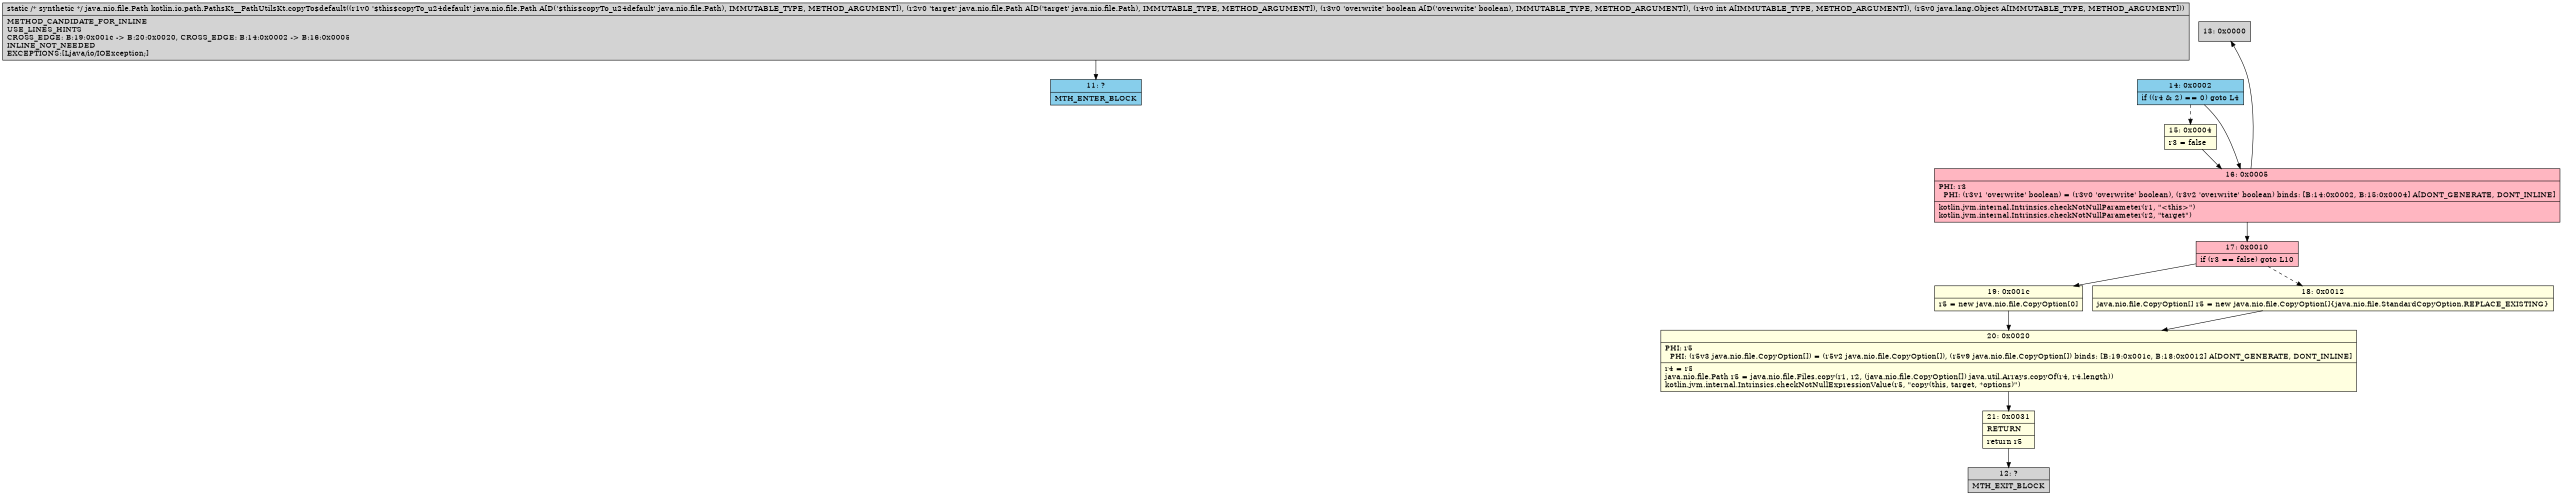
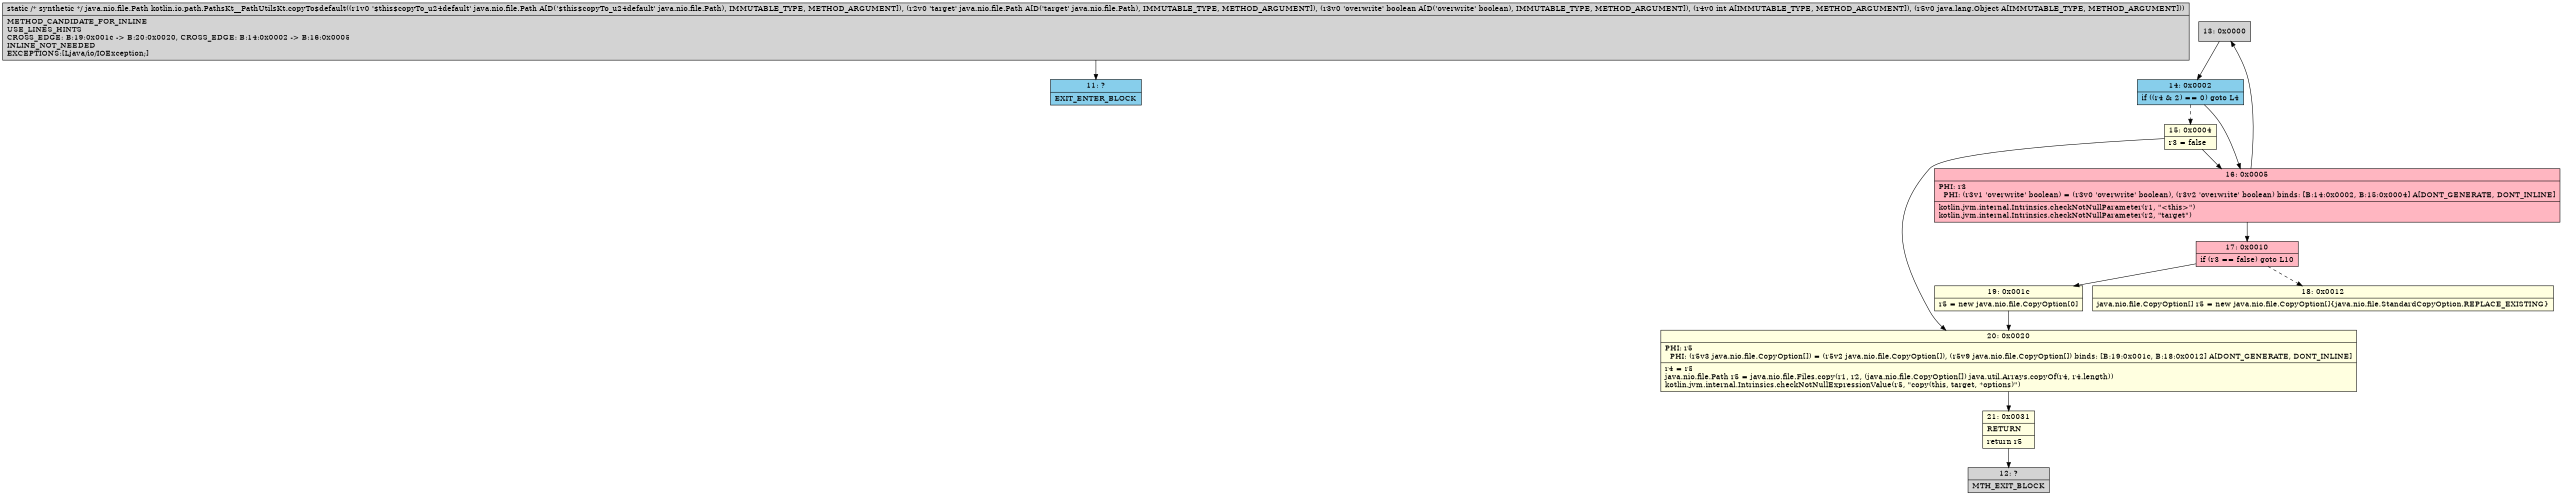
edge "13: 0x0000" -> "14: 0x0002": added
node "11: ?": text "MTH_ENTER_BLOCK" -> "EXIT_ENTER_BLOCK"
edge "18: 0x0012" -> "20: 0x0020": now "15: 0x0004" -> "20: 0x0020"
